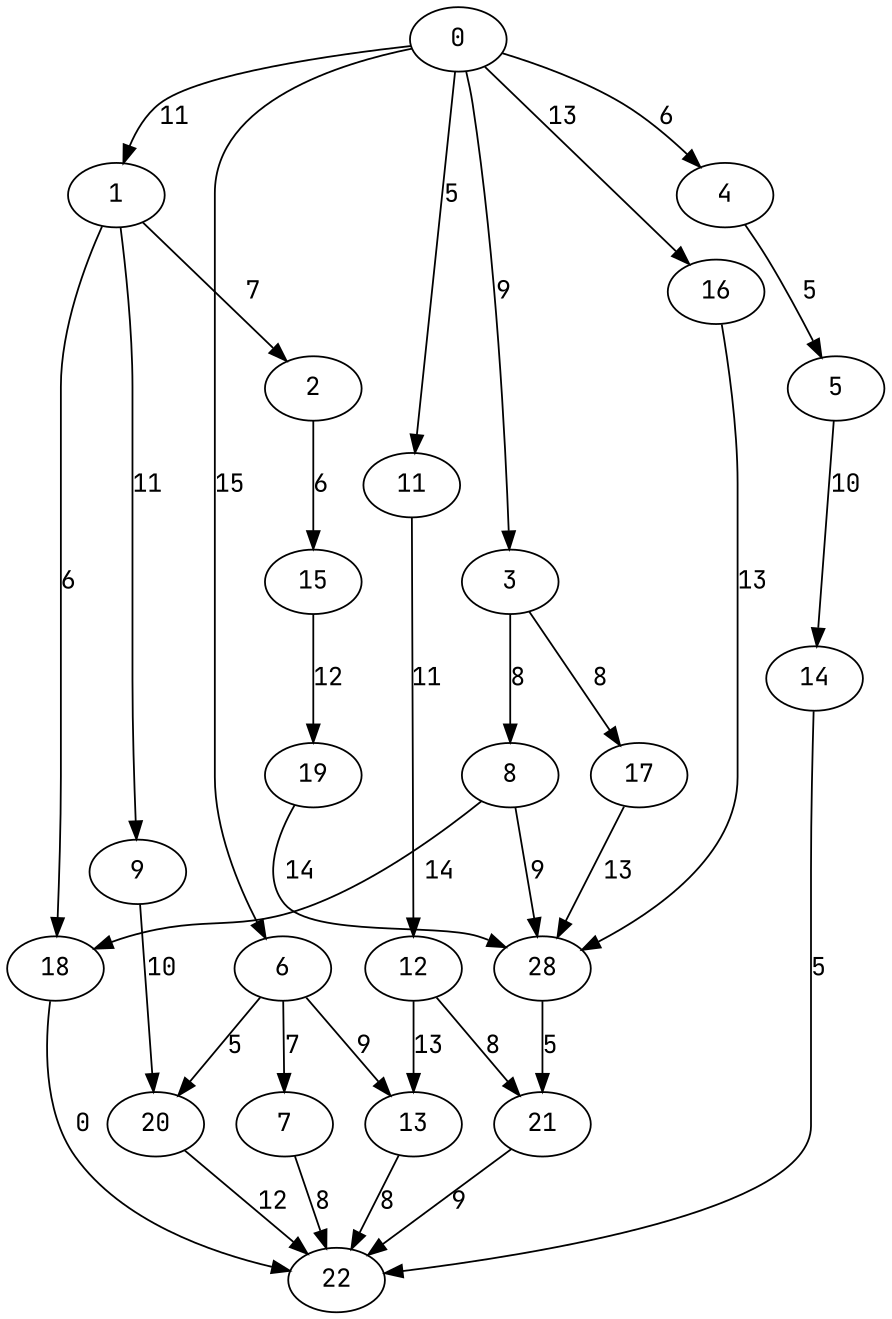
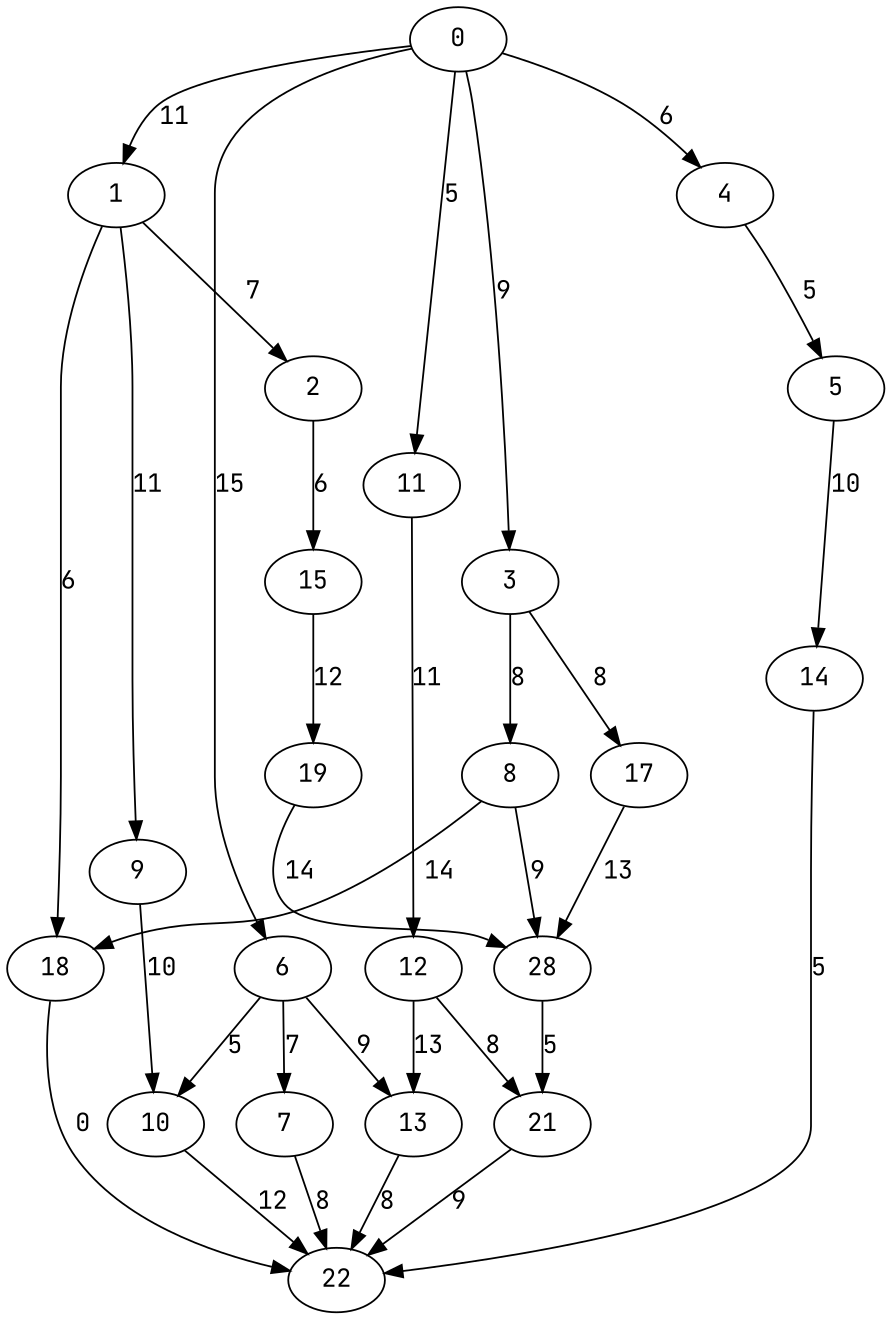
node "16": removed
node "20": label "20" -> "10"
